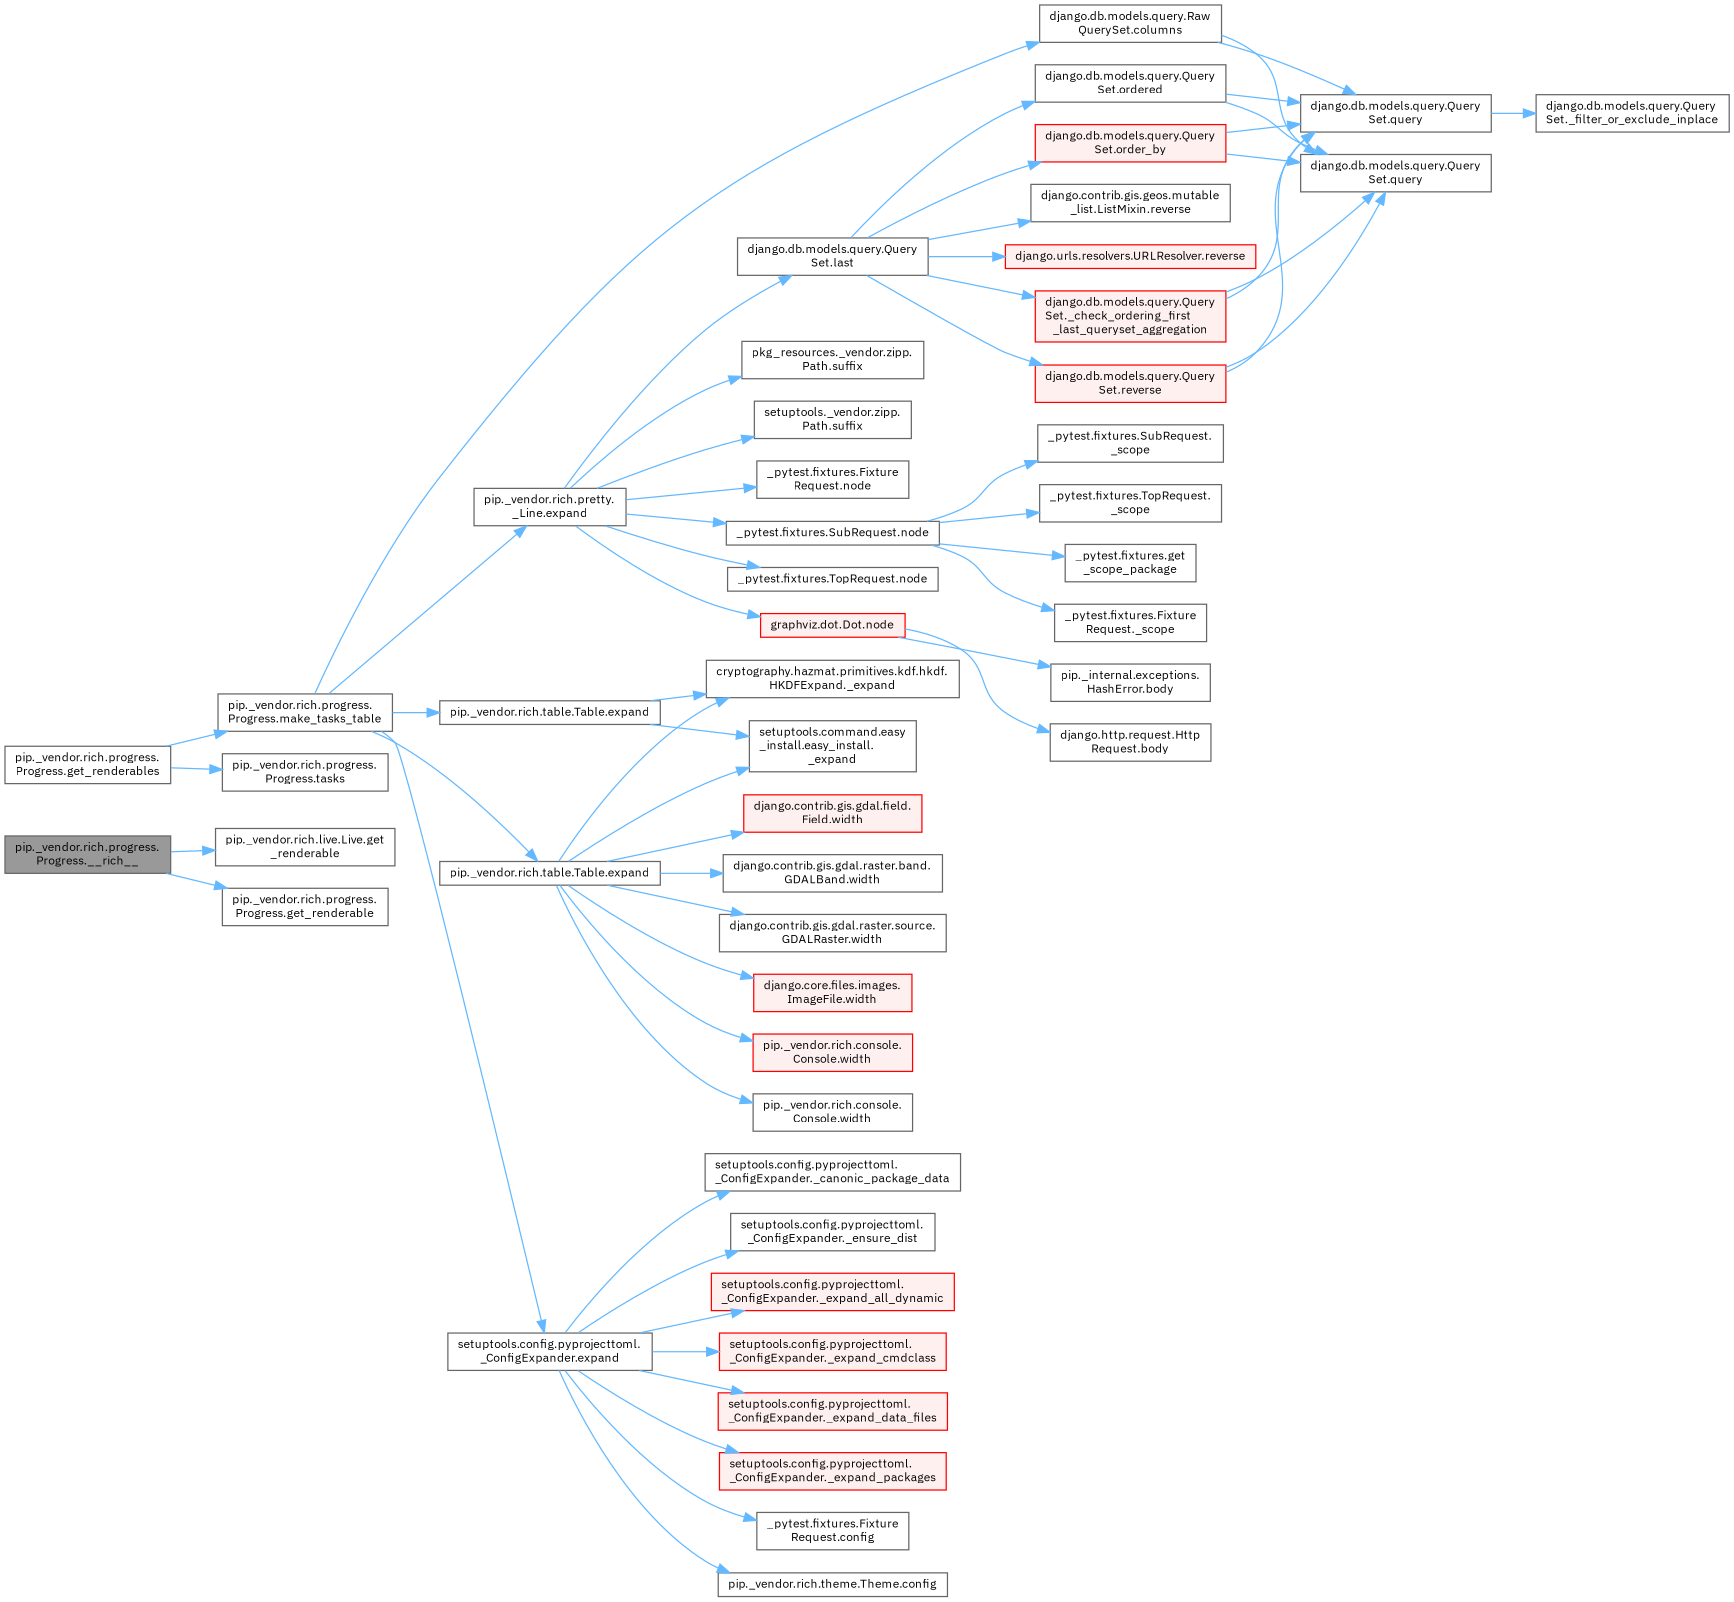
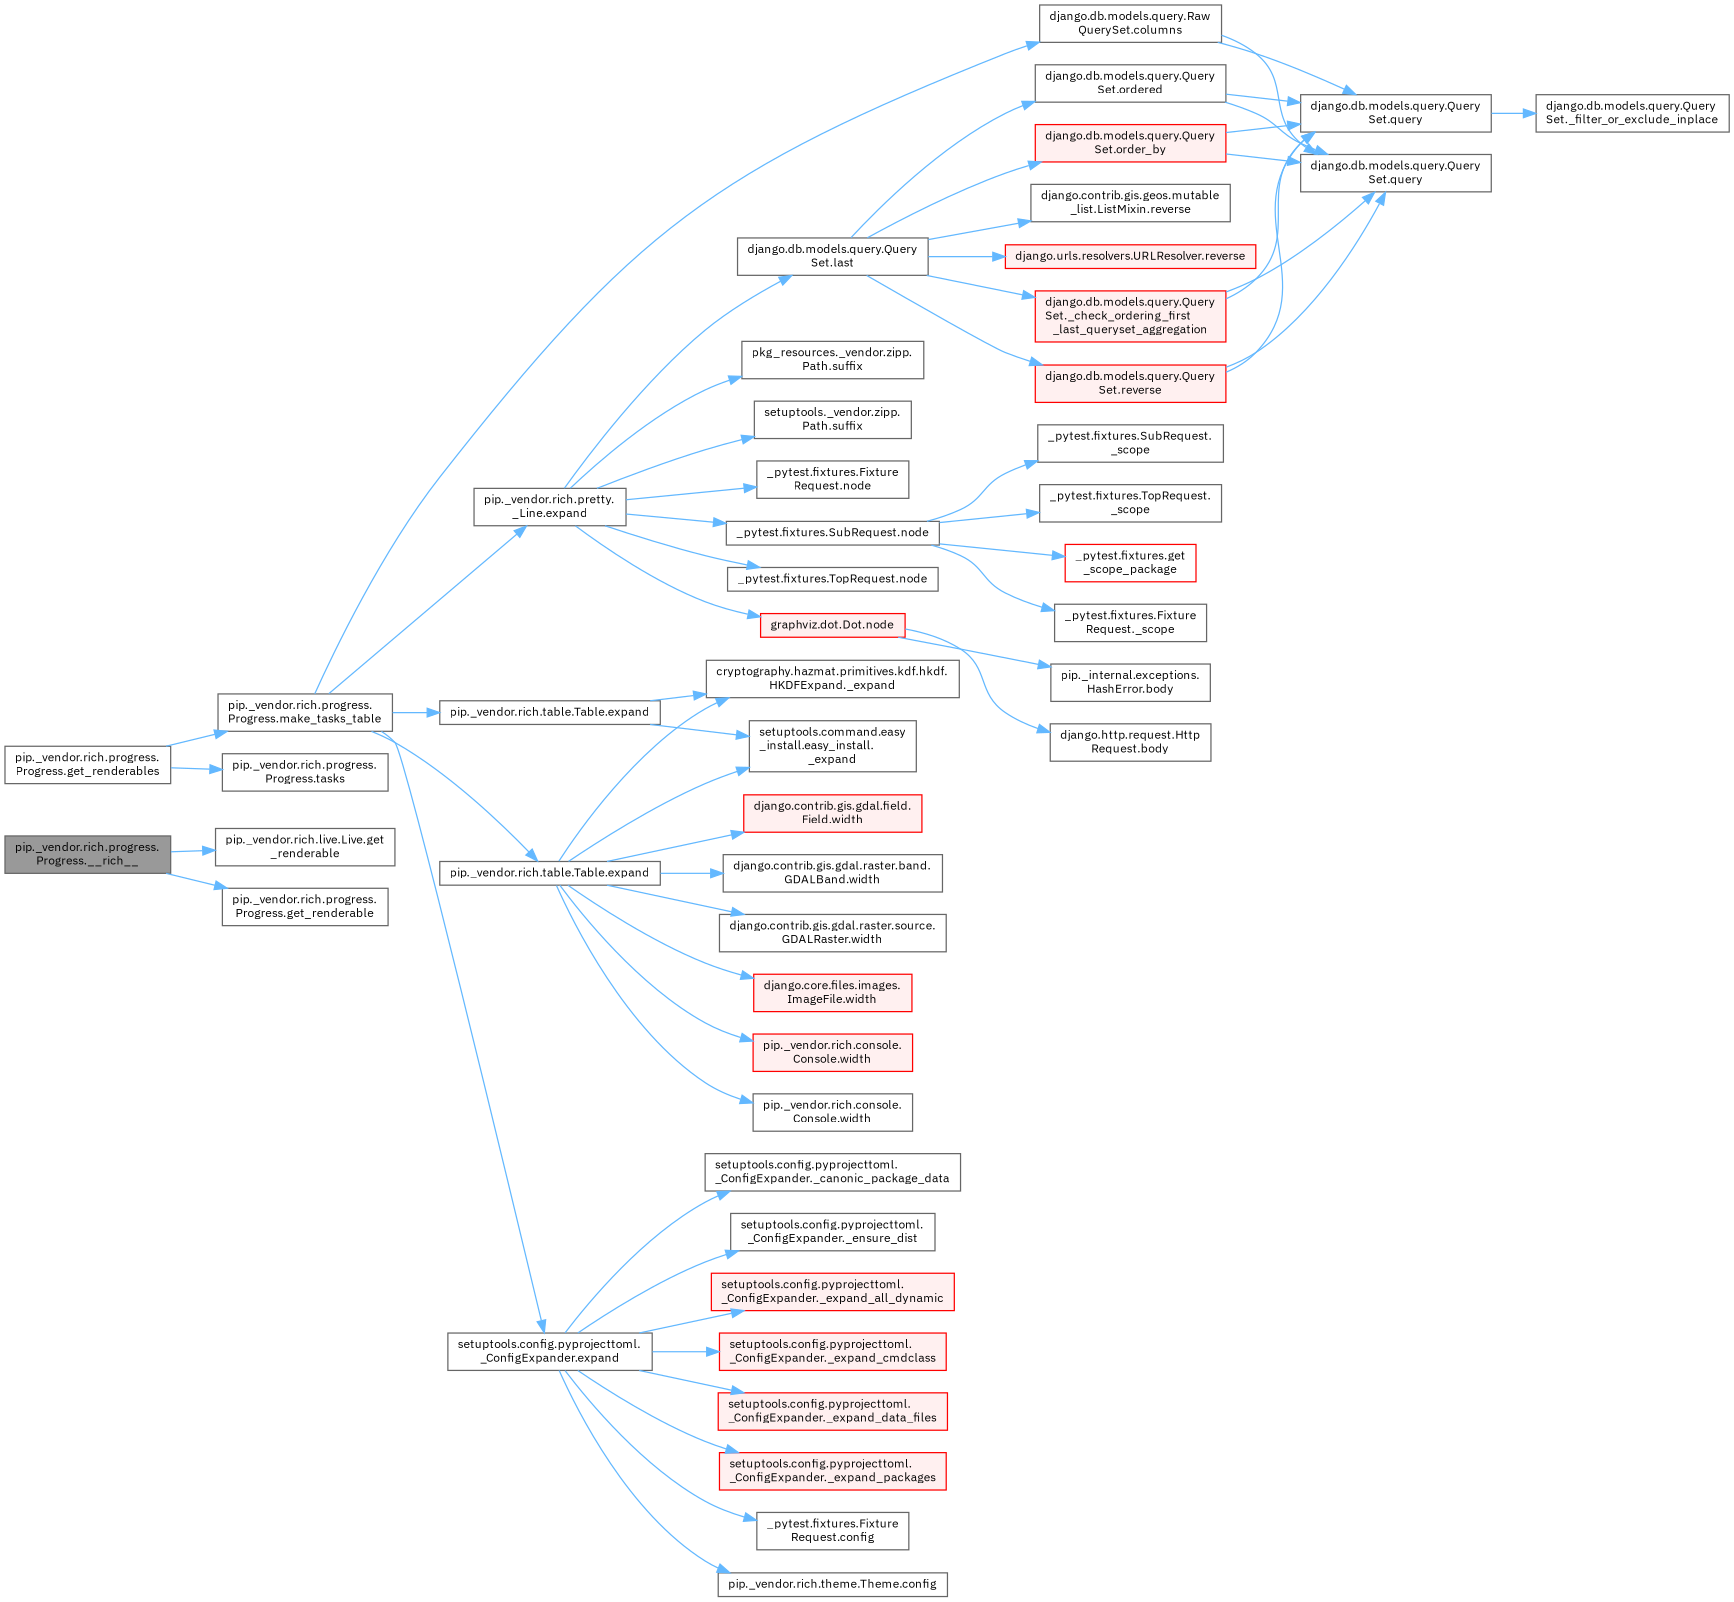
node "_pytest.fixtures.get _scope_package": color grey40 -> red
